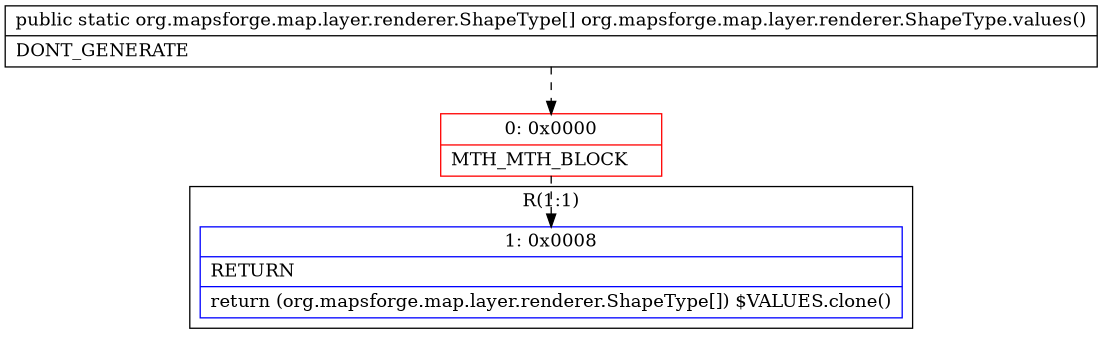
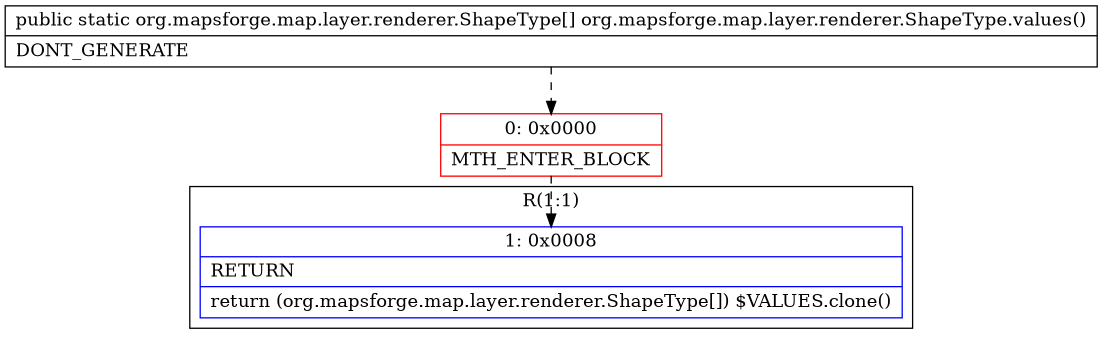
node "0: 0x0000": text "MTH_MTH_BLOCK" -> "MTH_ENTER_BLOCK"
